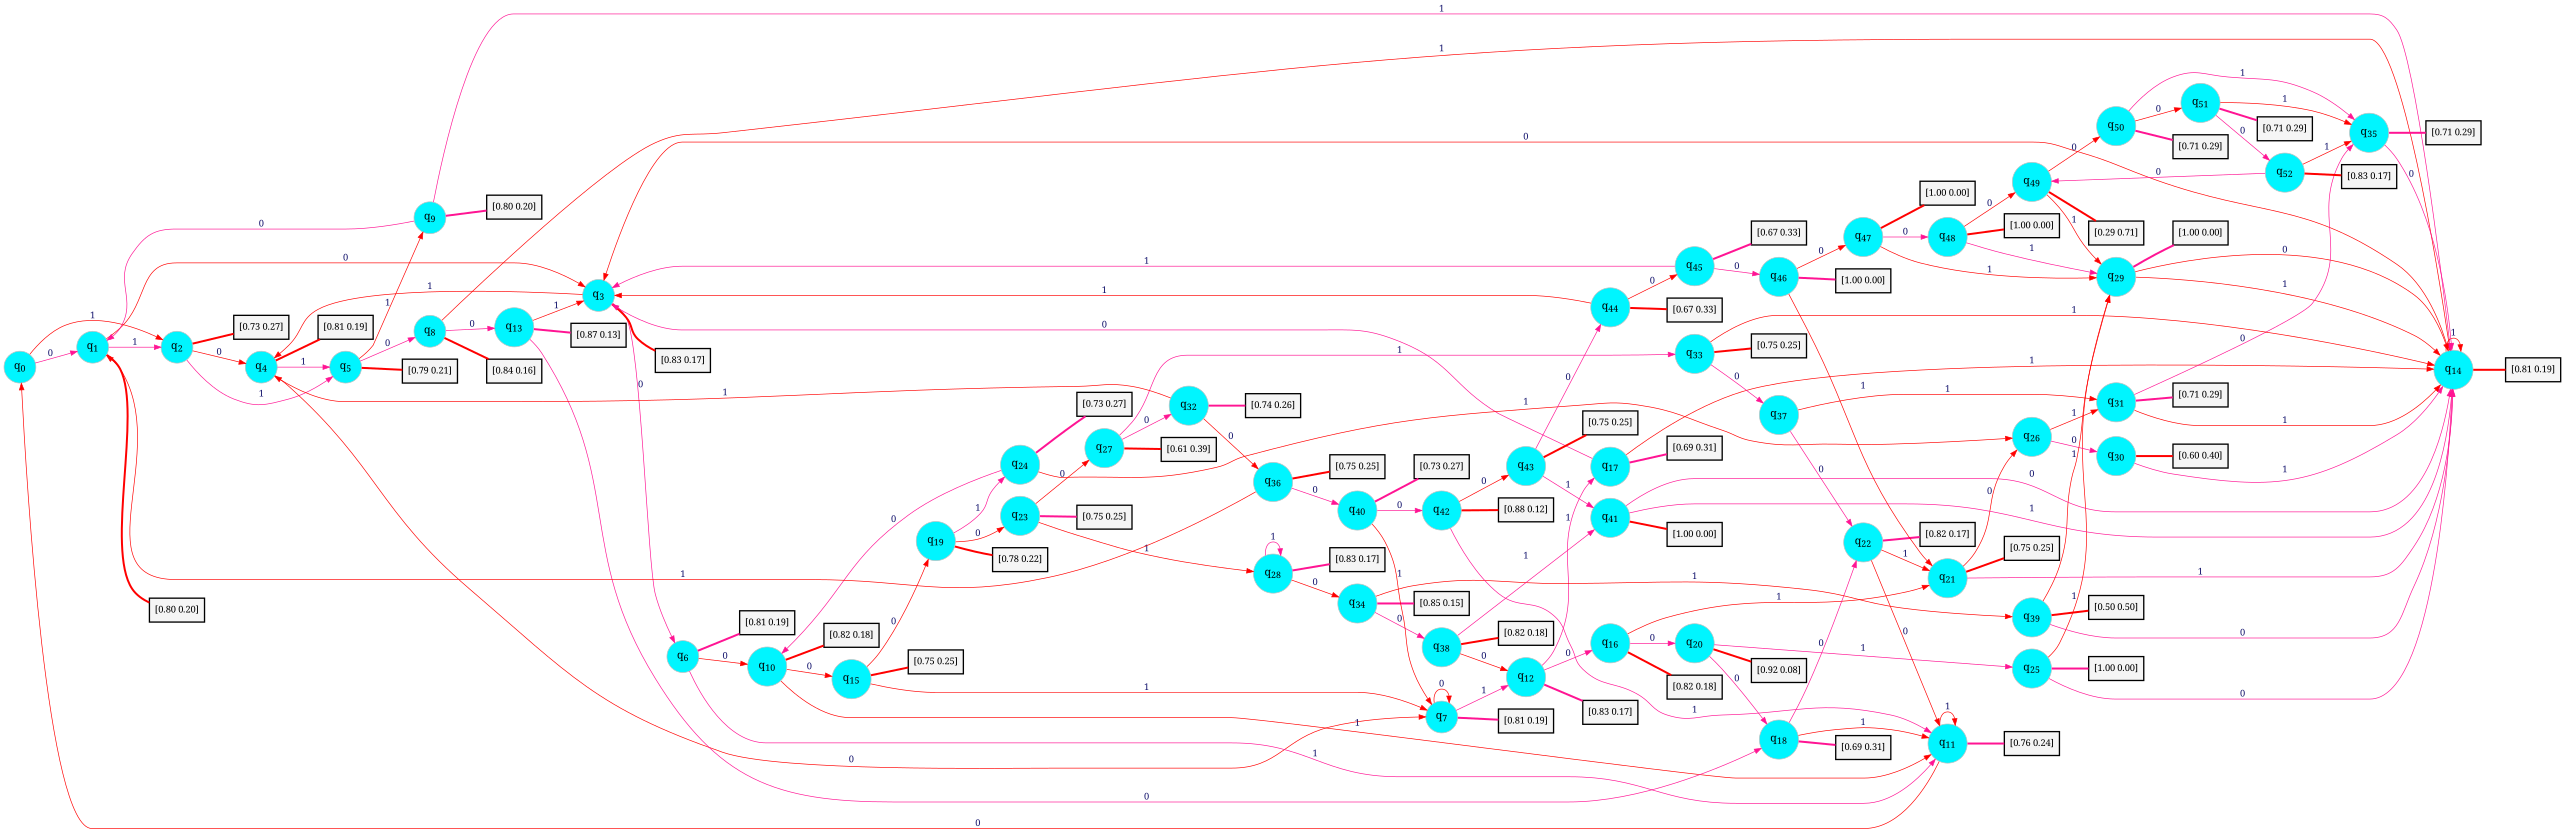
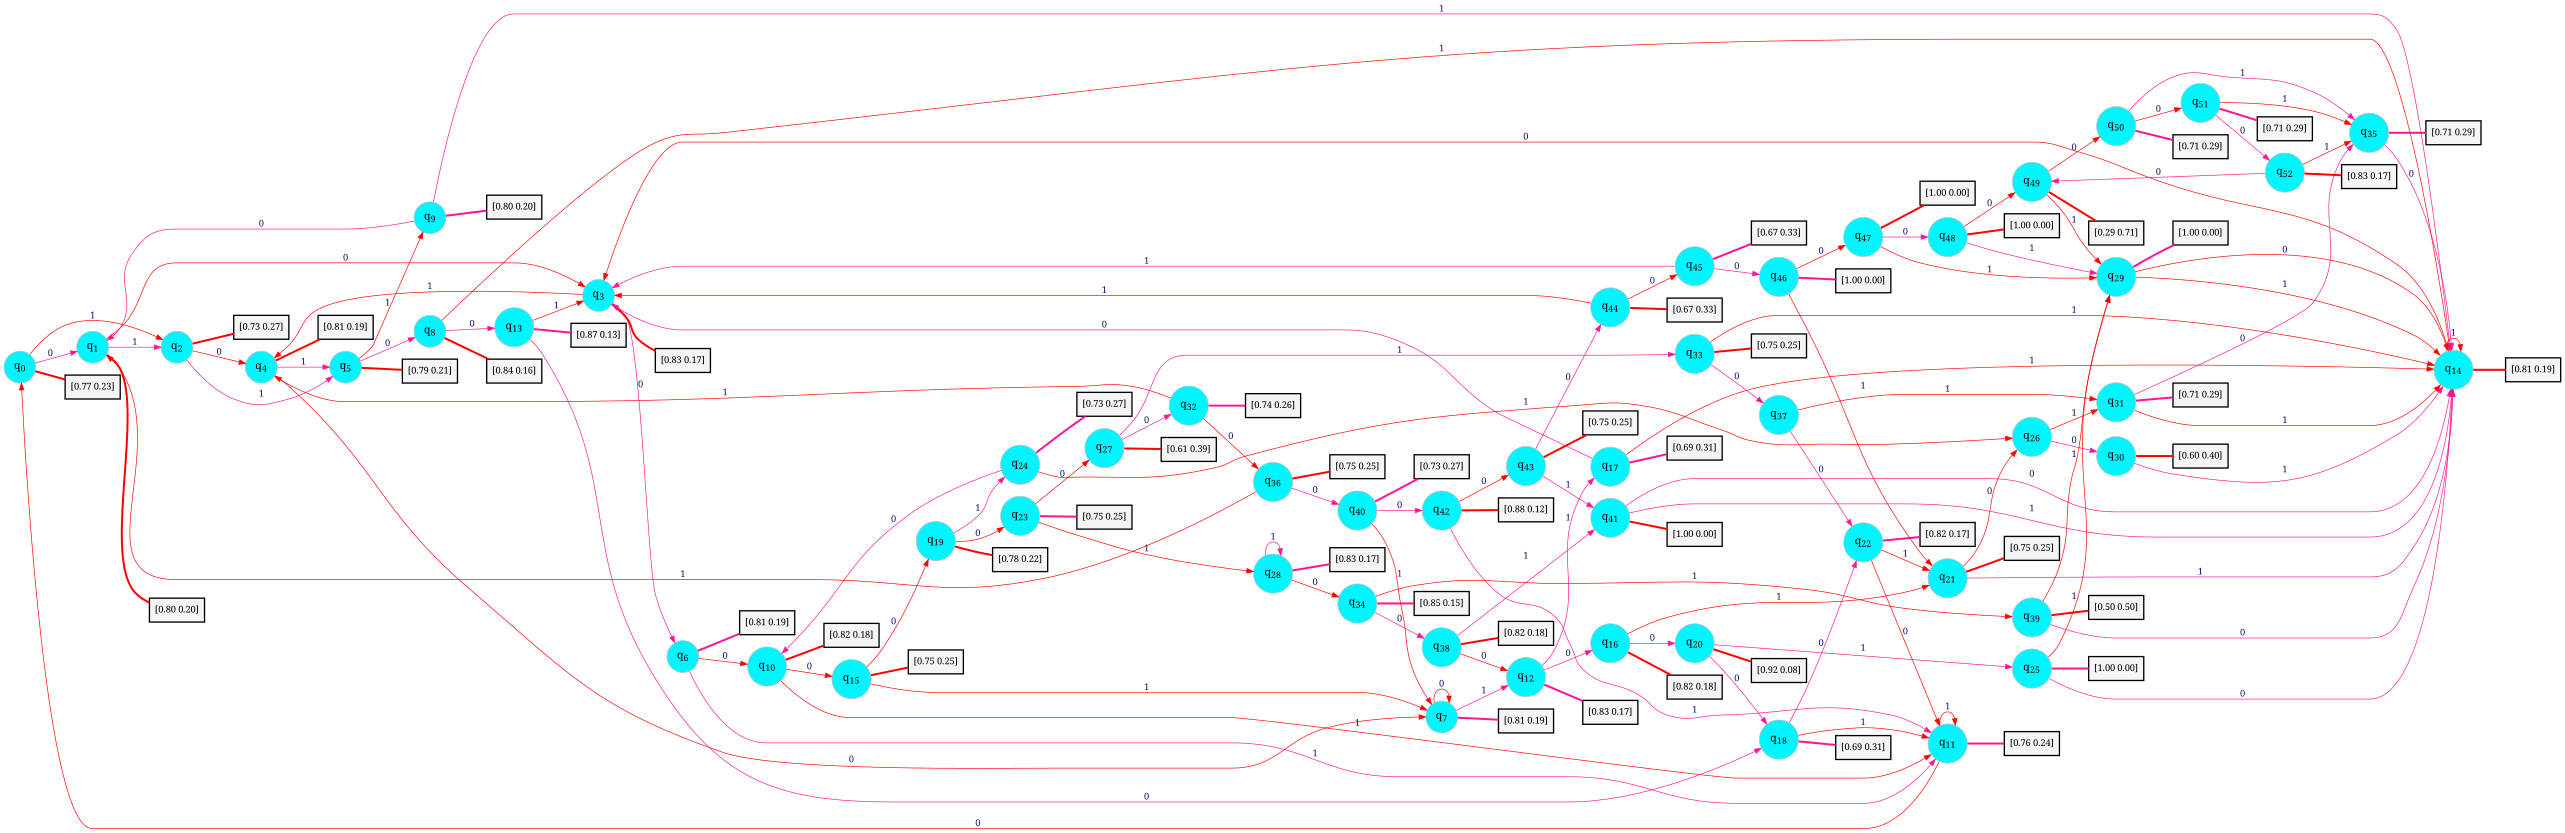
node "[0.77 0.23]": added
